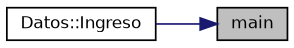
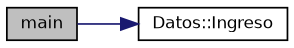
edge "Datos::Ingreso" -> "main": reversed
